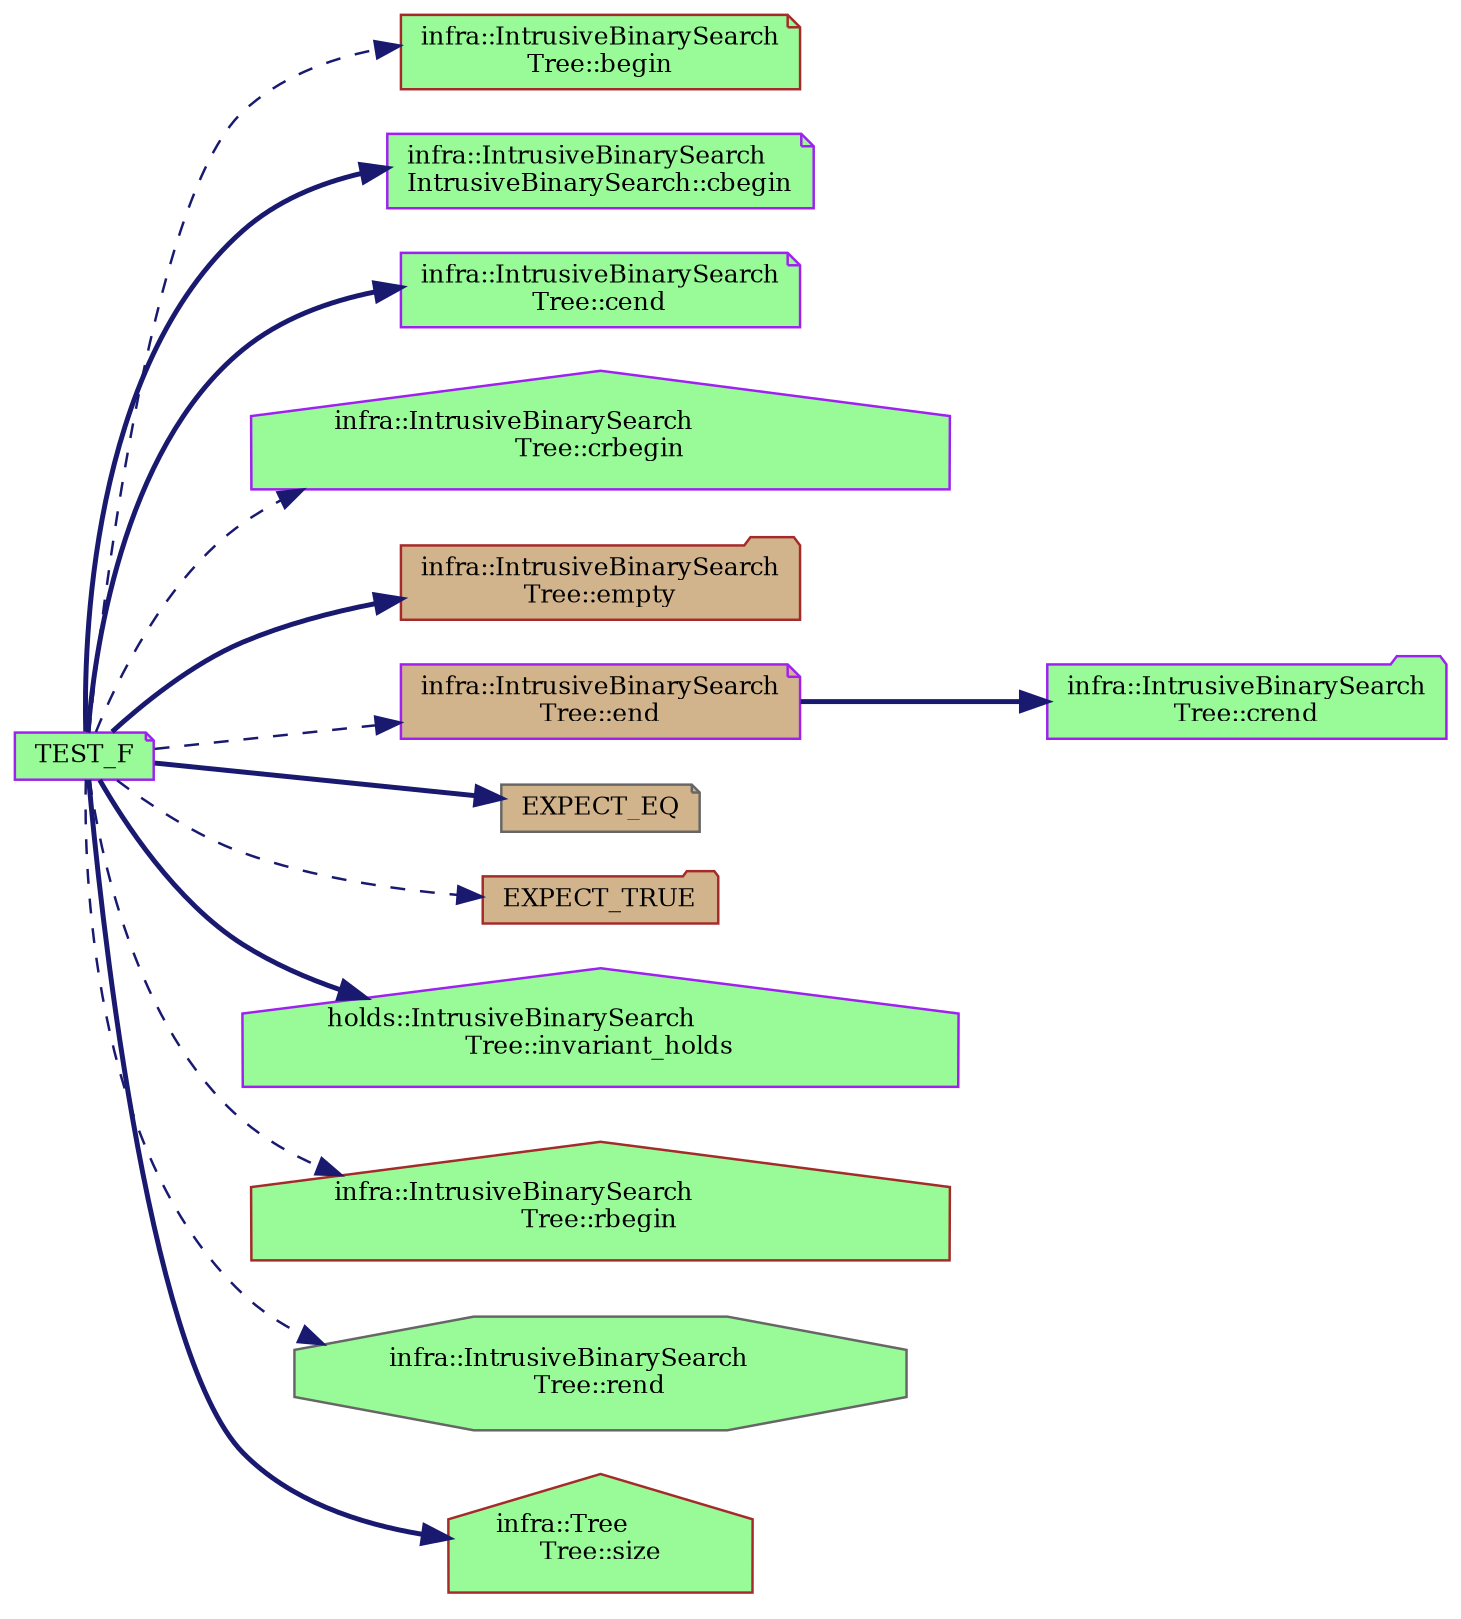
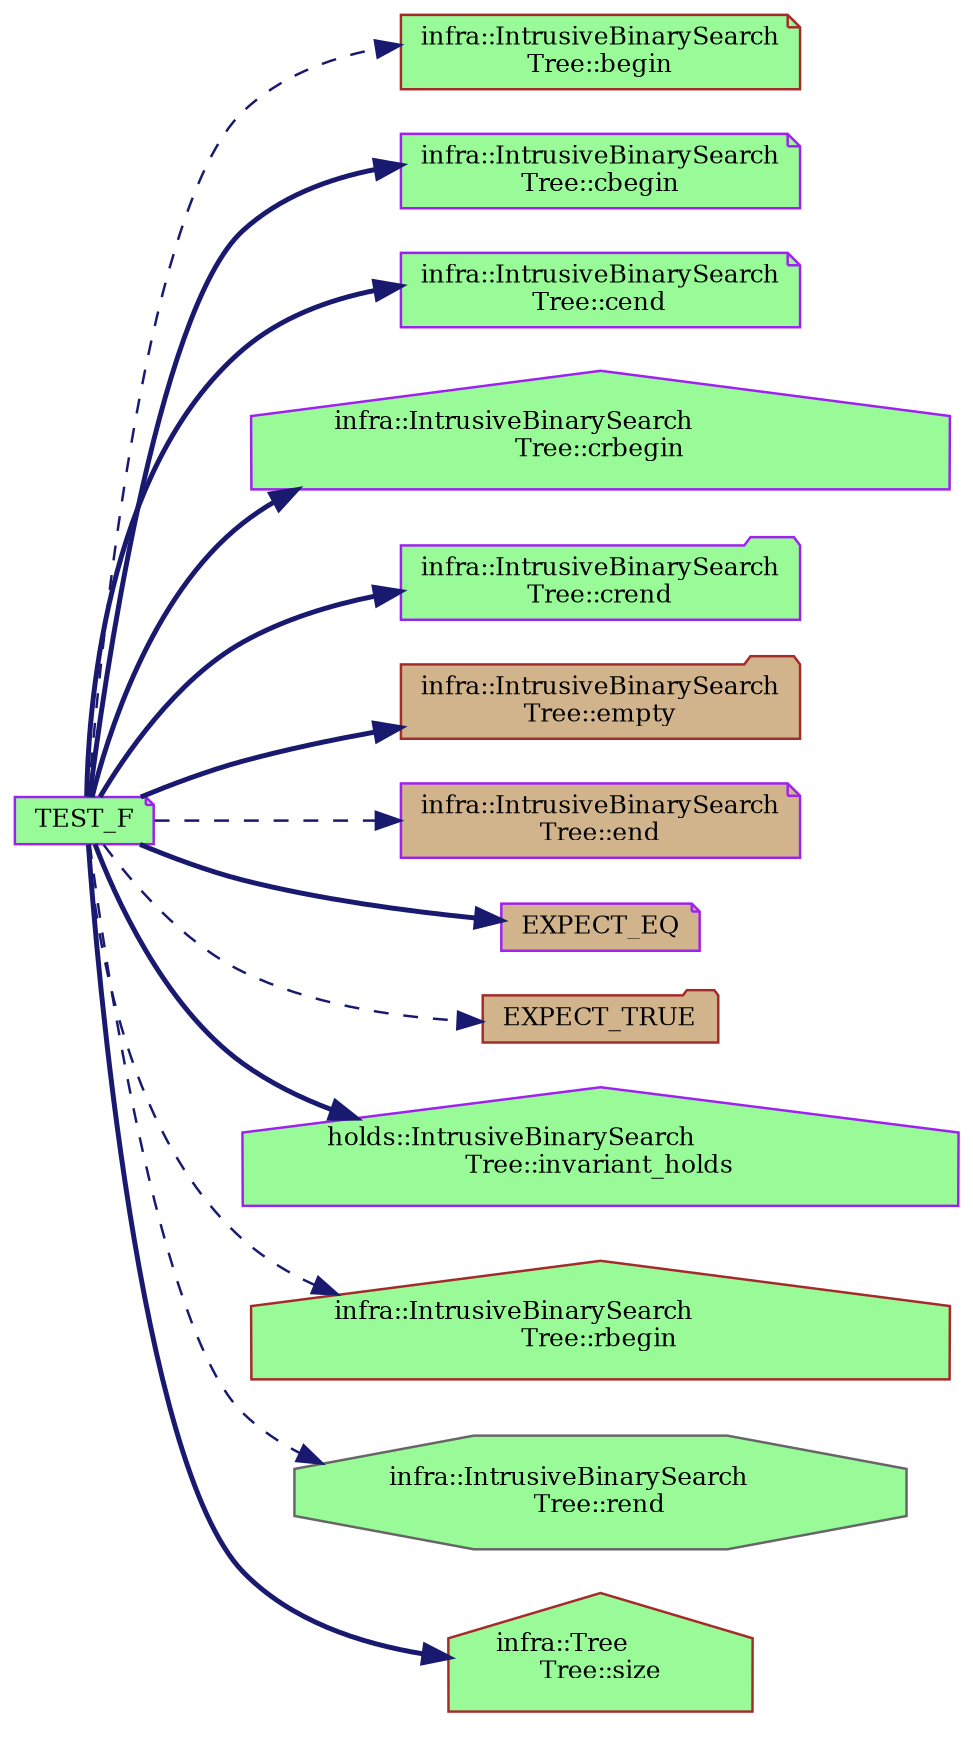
node "infra::IntrusiveBinarySearch IntrusiveBinarySearch::cbegin": label "infra::IntrusiveBinarySearch IntrusiveBinarySearch::cbegin" -> "infra::IntrusiveBinarySearch Tree::cbegin"
edge "TEST_F" -> "infra::IntrusiveBinarySearch Tree::crbegin": style dashed -> bold
edge "infra::IntrusiveBinarySearch Tree::end" -> "infra::IntrusiveBinarySearch Tree::crend": now "TEST_F" -> "infra::IntrusiveBinarySearch Tree::crend"
node "EXPECT_EQ": color gray40 -> purple
